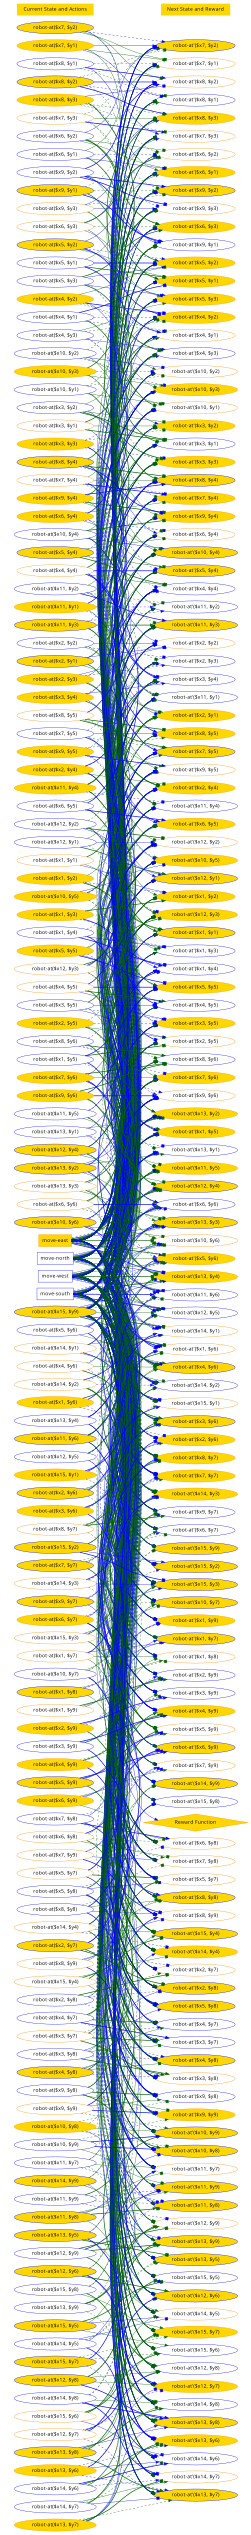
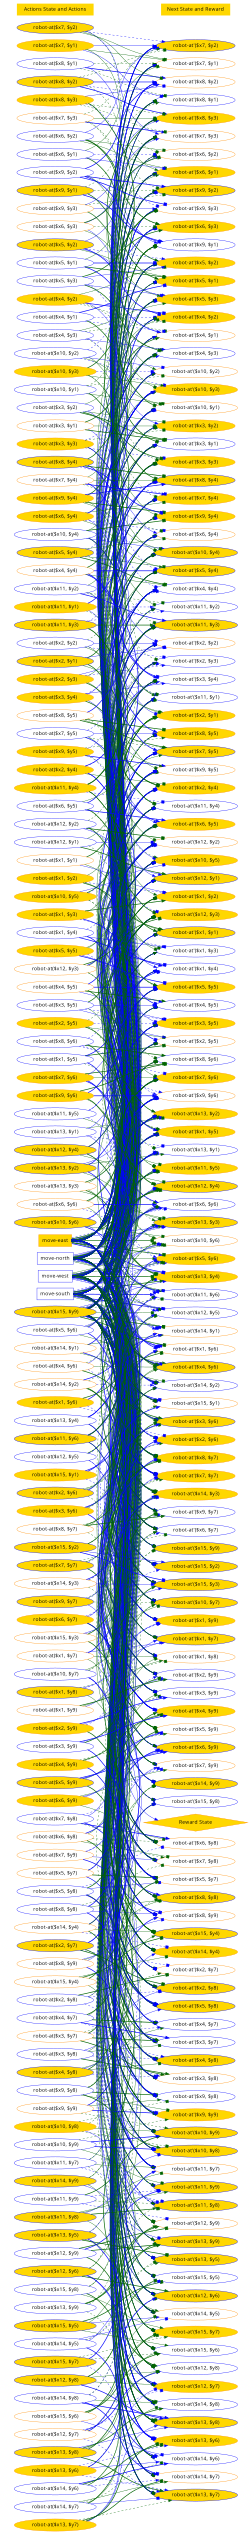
node "Current State and Actions": label "Current State and Actions" -> "Actions State and Actions"
edge "robot-at($x13, $y3)" -> "robot-at'($x5, $y5)": now "robot-at($x15, $y9)" -> "robot-at'($x5, $y5)"
edge "robot-at($x11, $y5)" -> "robot-at'($x12, $y5)": removed
node "Reward Function": label "Reward Function" -> "Reward State"
